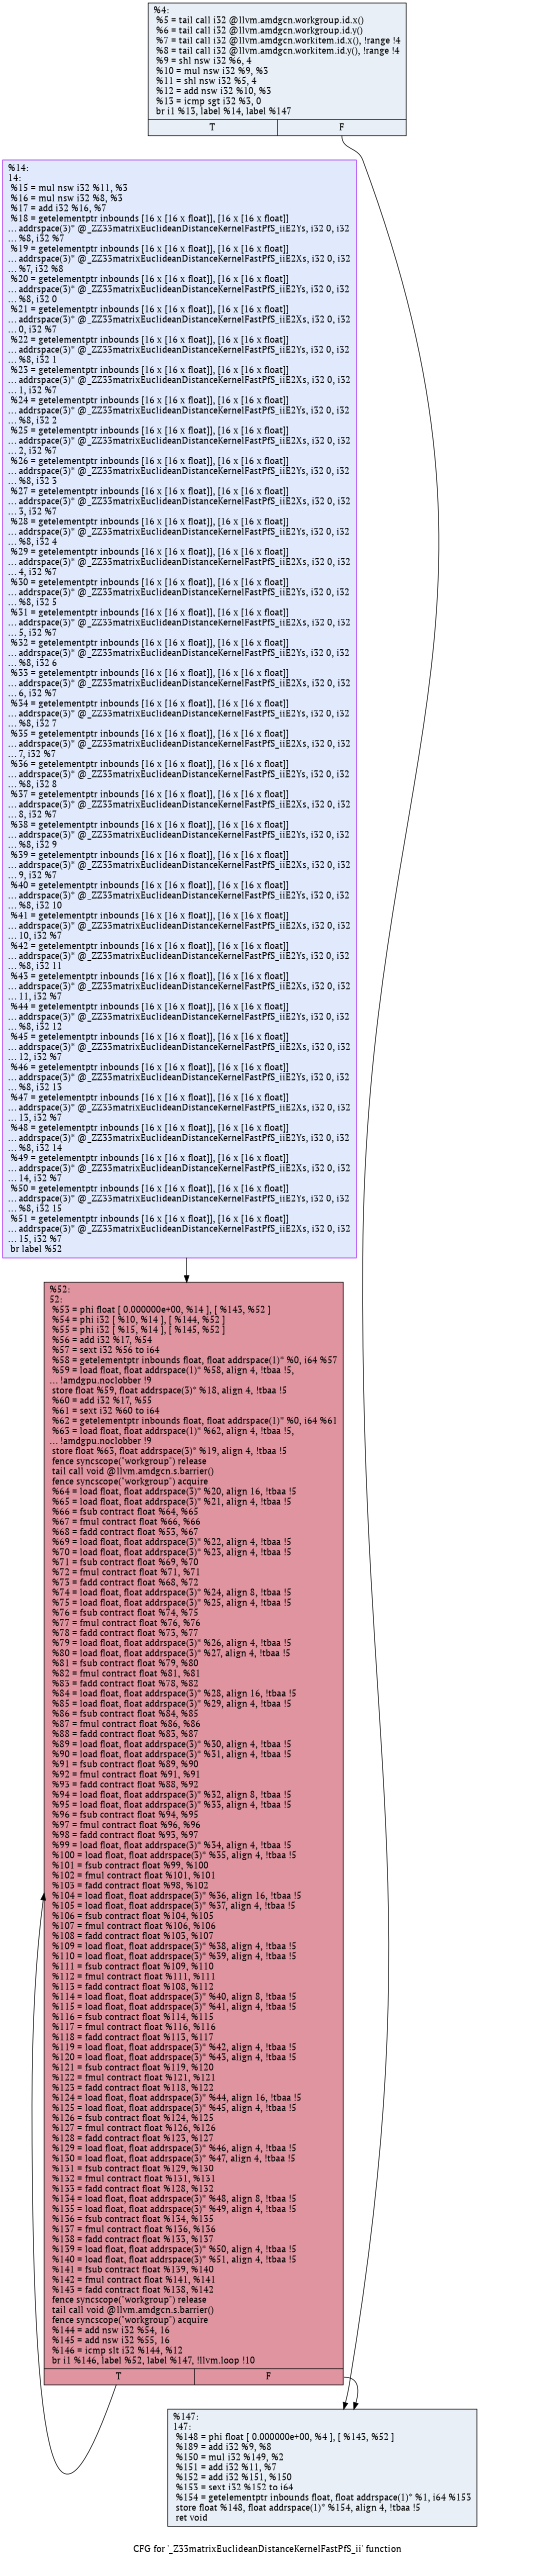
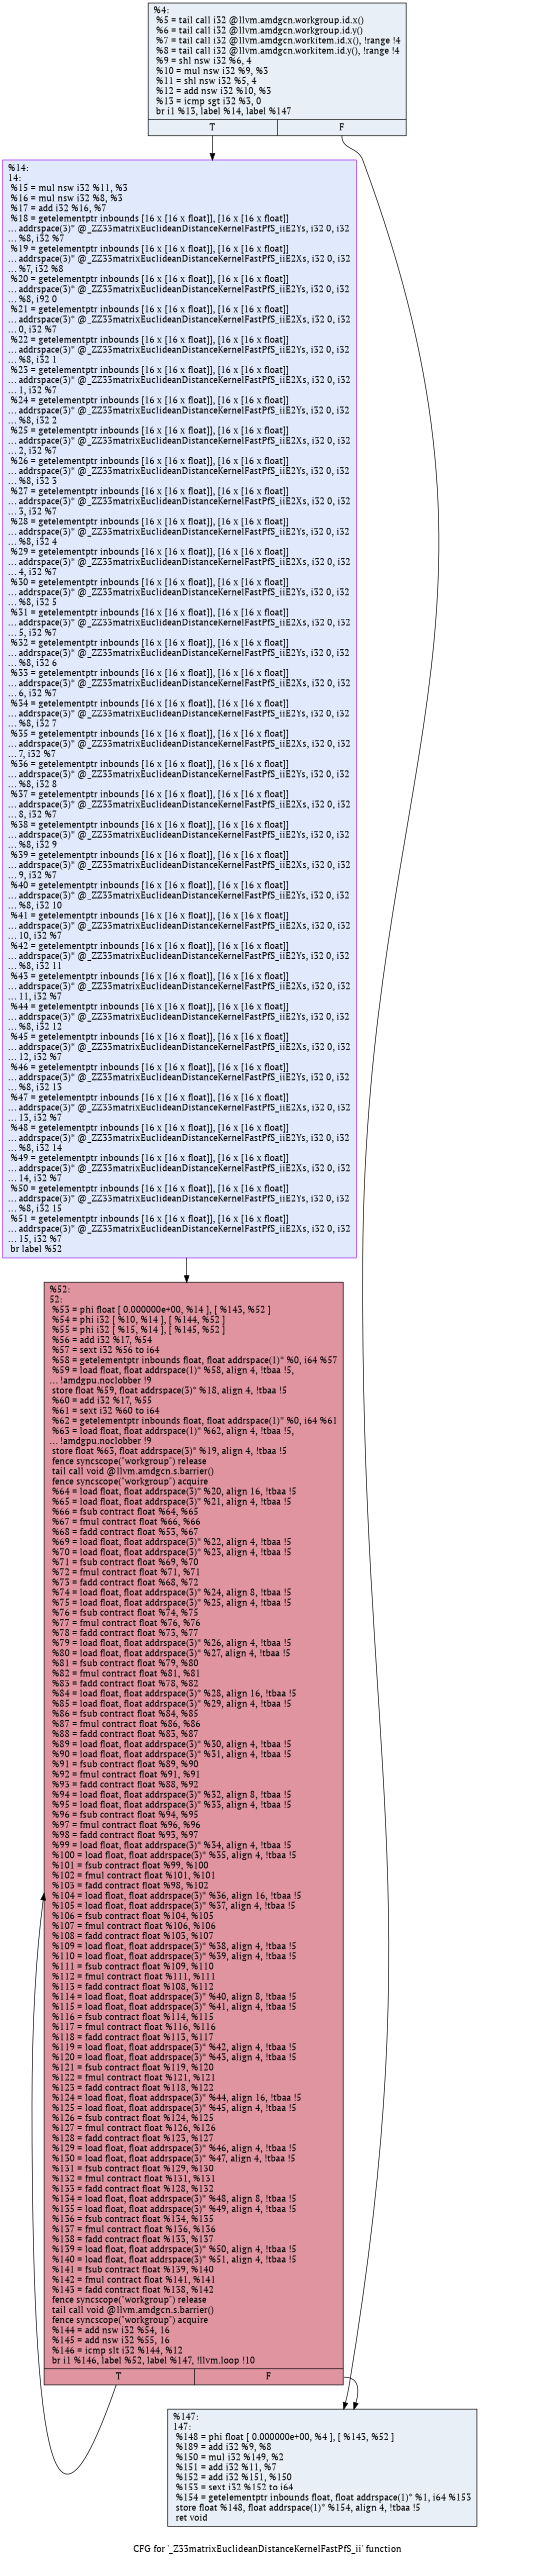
edge "%4:" -> "%14:": added
node "%14:": text "... %8, i32 0" -> "... %8, i92 0"
